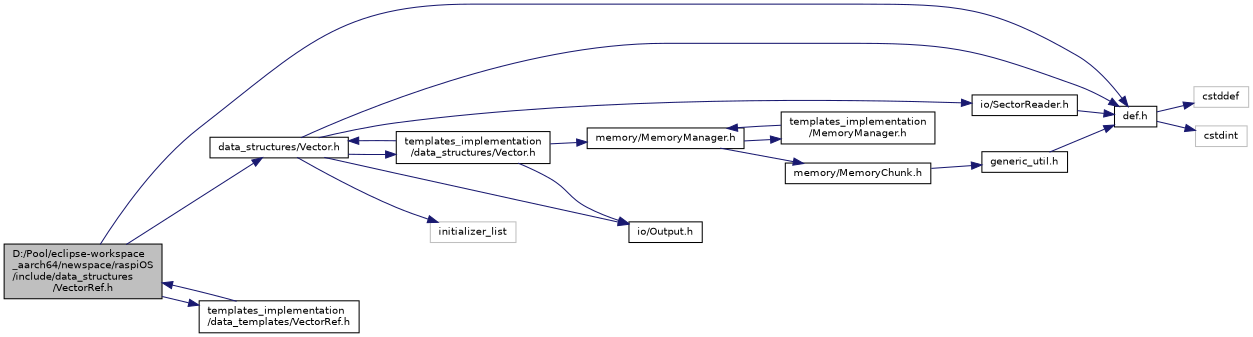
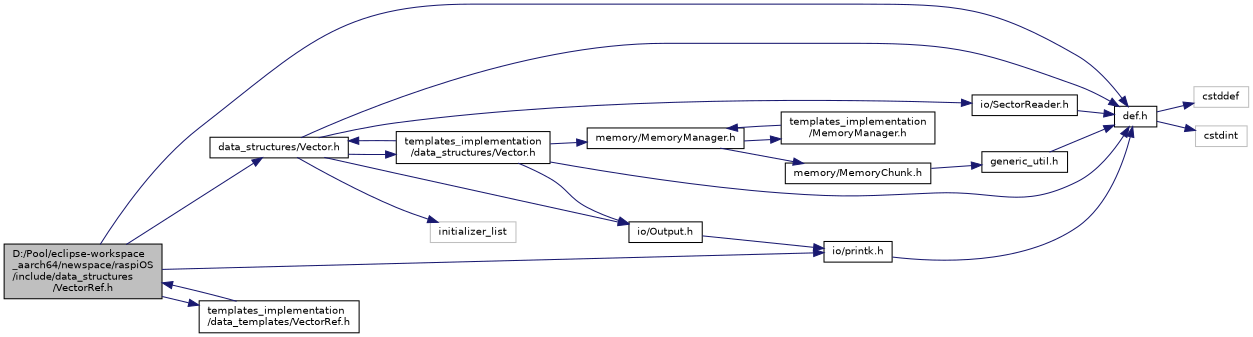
edge "templates_implementation /data_structures/Vector.h" -> "def.h": added
node "io/printk.h": added
